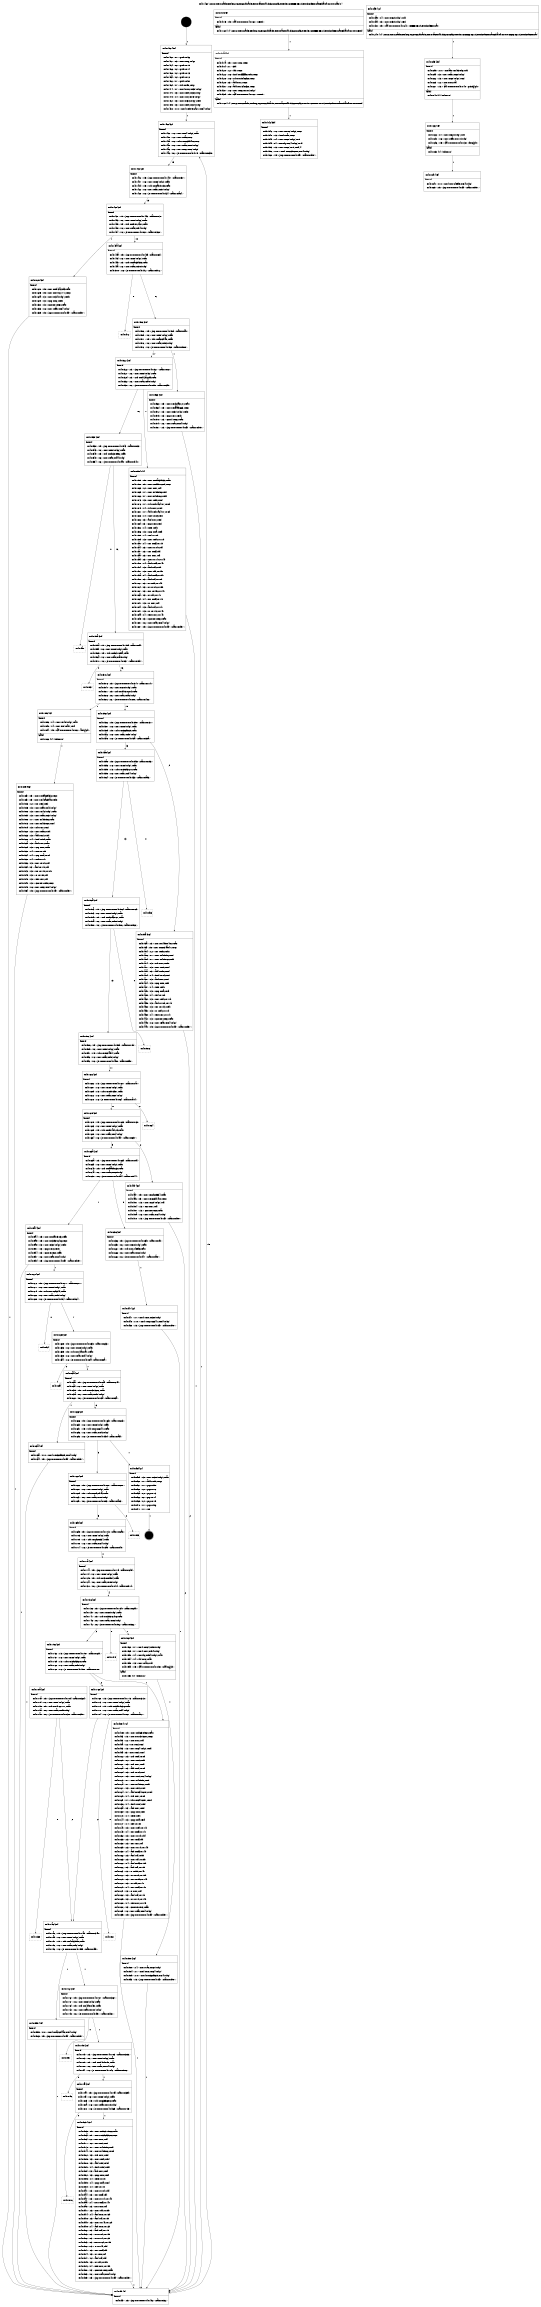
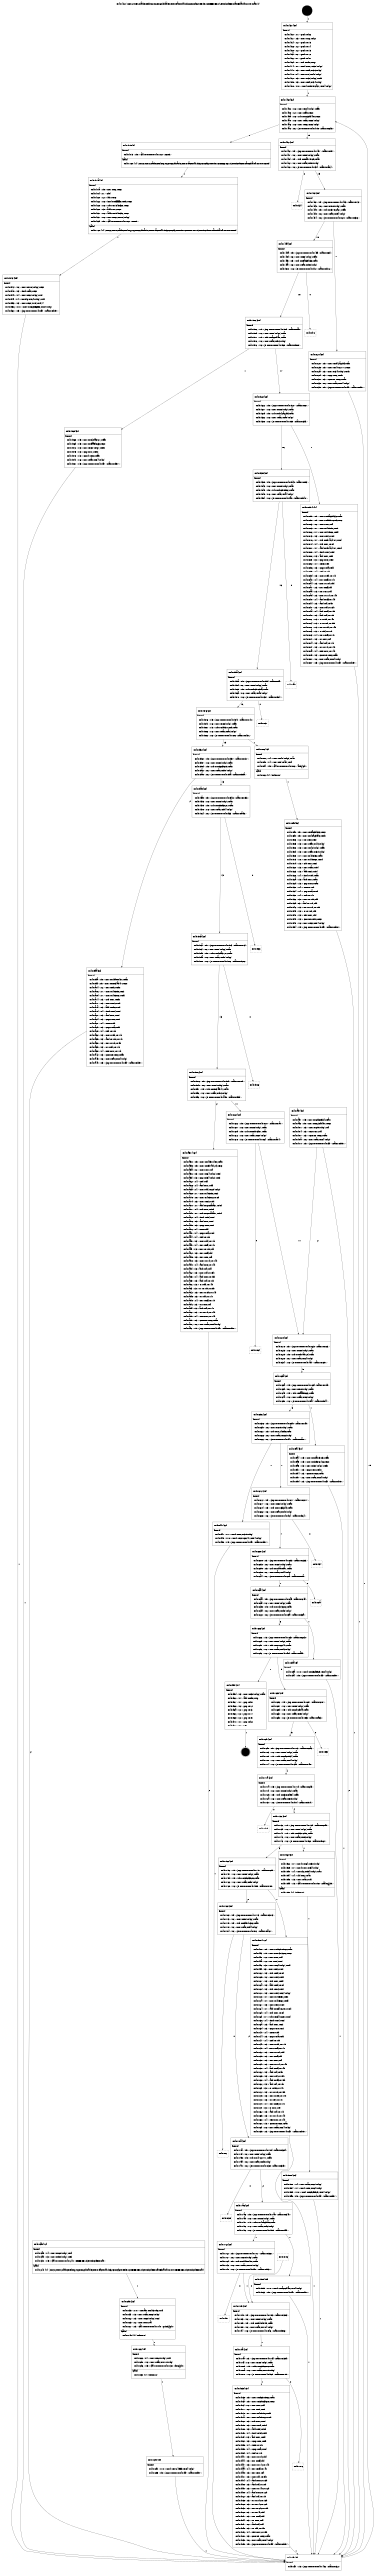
edge "0x401492 [32]" -> "0x401b15 [5]": added, label "1"
node "0x401f24": added
edge "0x4014ea [28]" -> "0x401506 [28]": label " 6" -> " 18"
edge "0x40161e [28]" -> "0x401af7 [30]": reversed
node "0x401a50 [167]": added
edge "0x4019a4 [30]" -> "0x401672 [28]": now "0x401656 [28]" -> "0x401672 [28]"
edge "0x401b42 [35]" -> "0x401ff7 [5]": added, label "1"
edge "0x401736 [28]" -> "0x401d7d": now "0x40171a [28]" -> "0x401d7d"
edge "0x40176e [28]" -> "0x4017a6 [28]": now "0x40176e [28]" -> "0x40178a [28]"
edge "0x4017de [28]" -> "0x401e46": reversed
edge "0x401cdb [15]" -> "0x401ff7 [5]": added, label "1"
